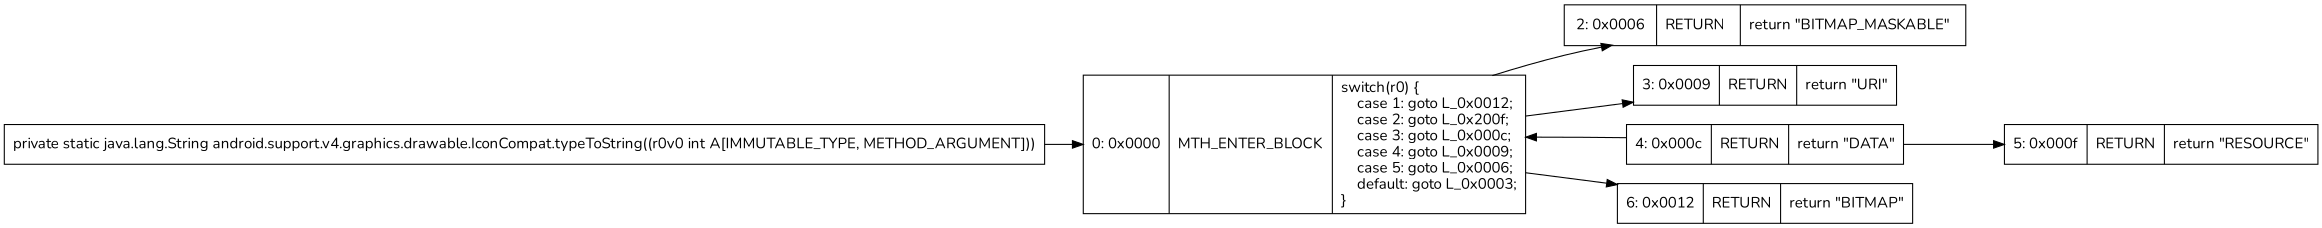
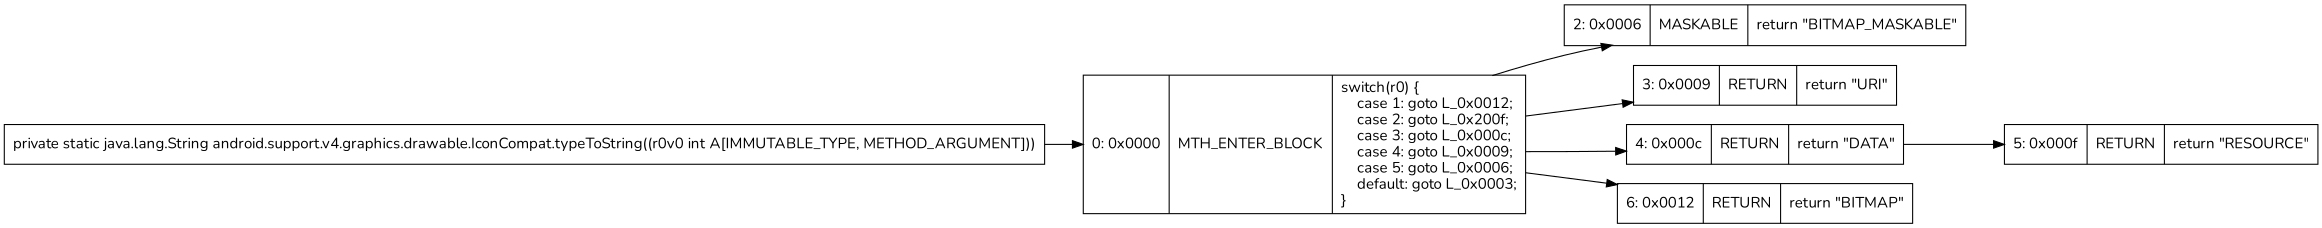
node "2: 0x0006": text "RETURN" -> "MASKABLE"
edge "4: 0x000c" -> "0: 0x0000": reversed
